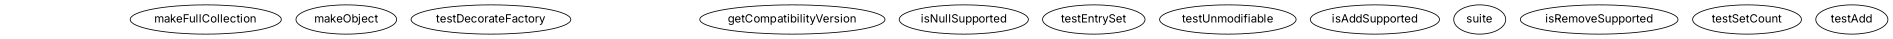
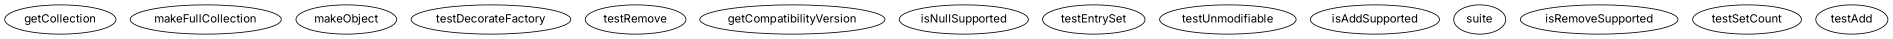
node "getCollection": added
node "testRemove": added
